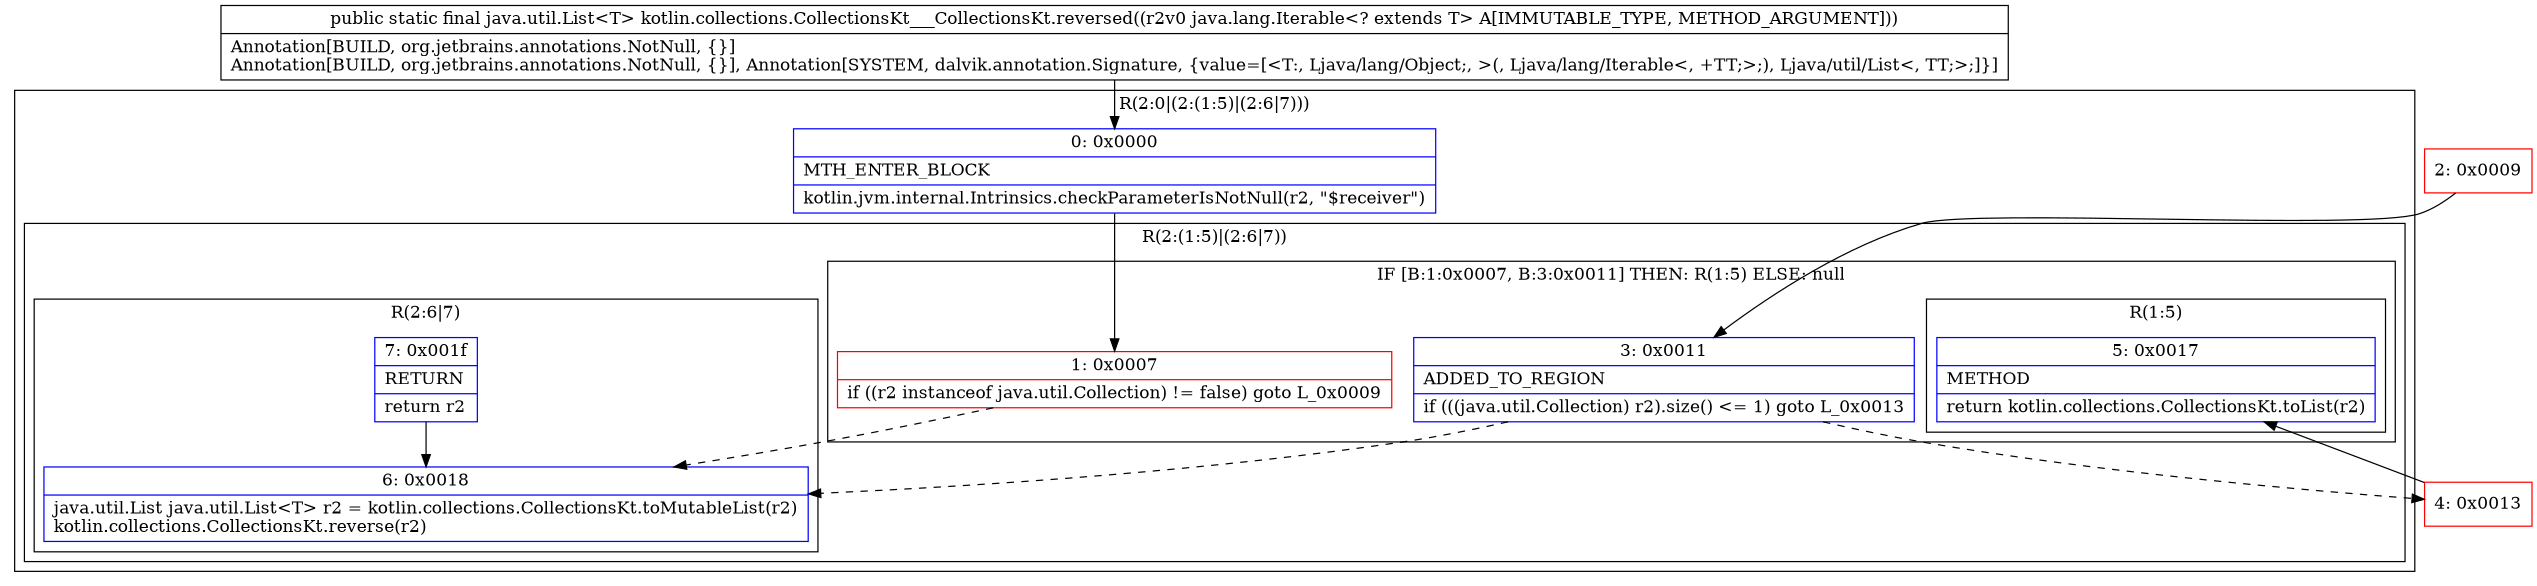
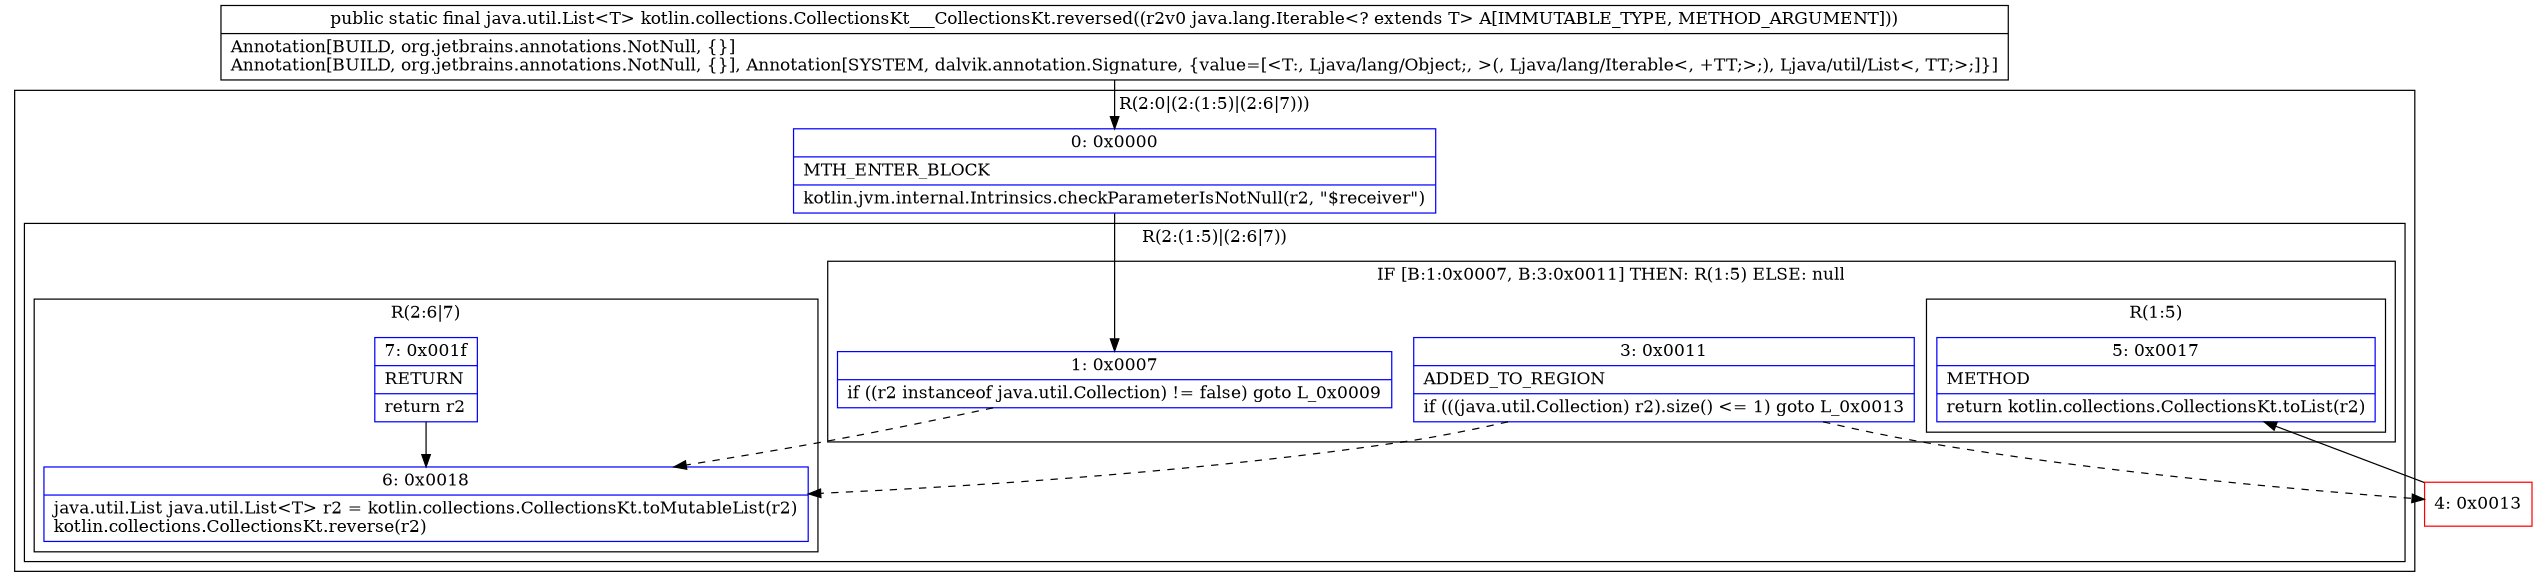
node "2: 0x0009": removed
node "1: 0x0007": color red -> blue
